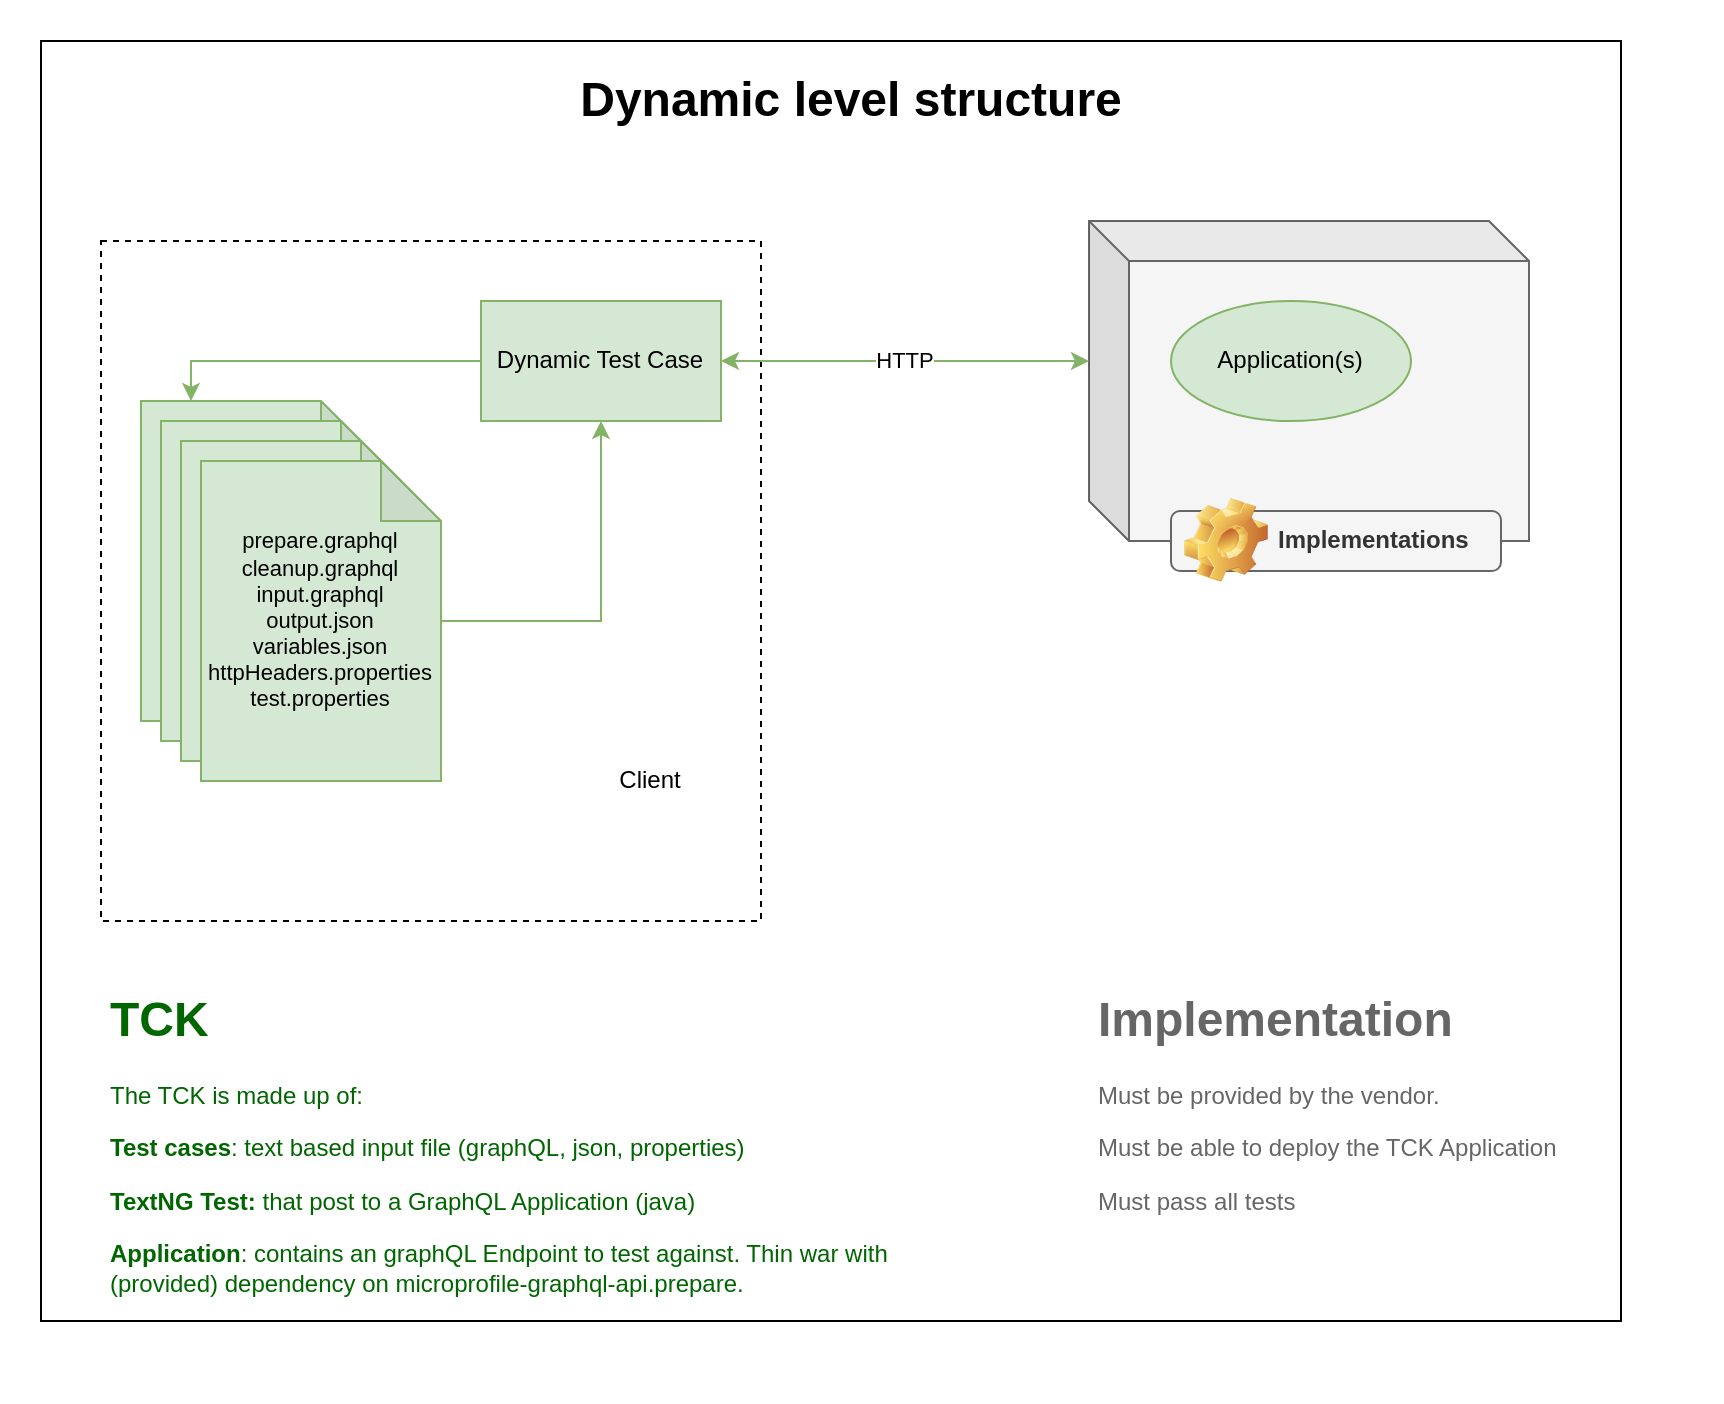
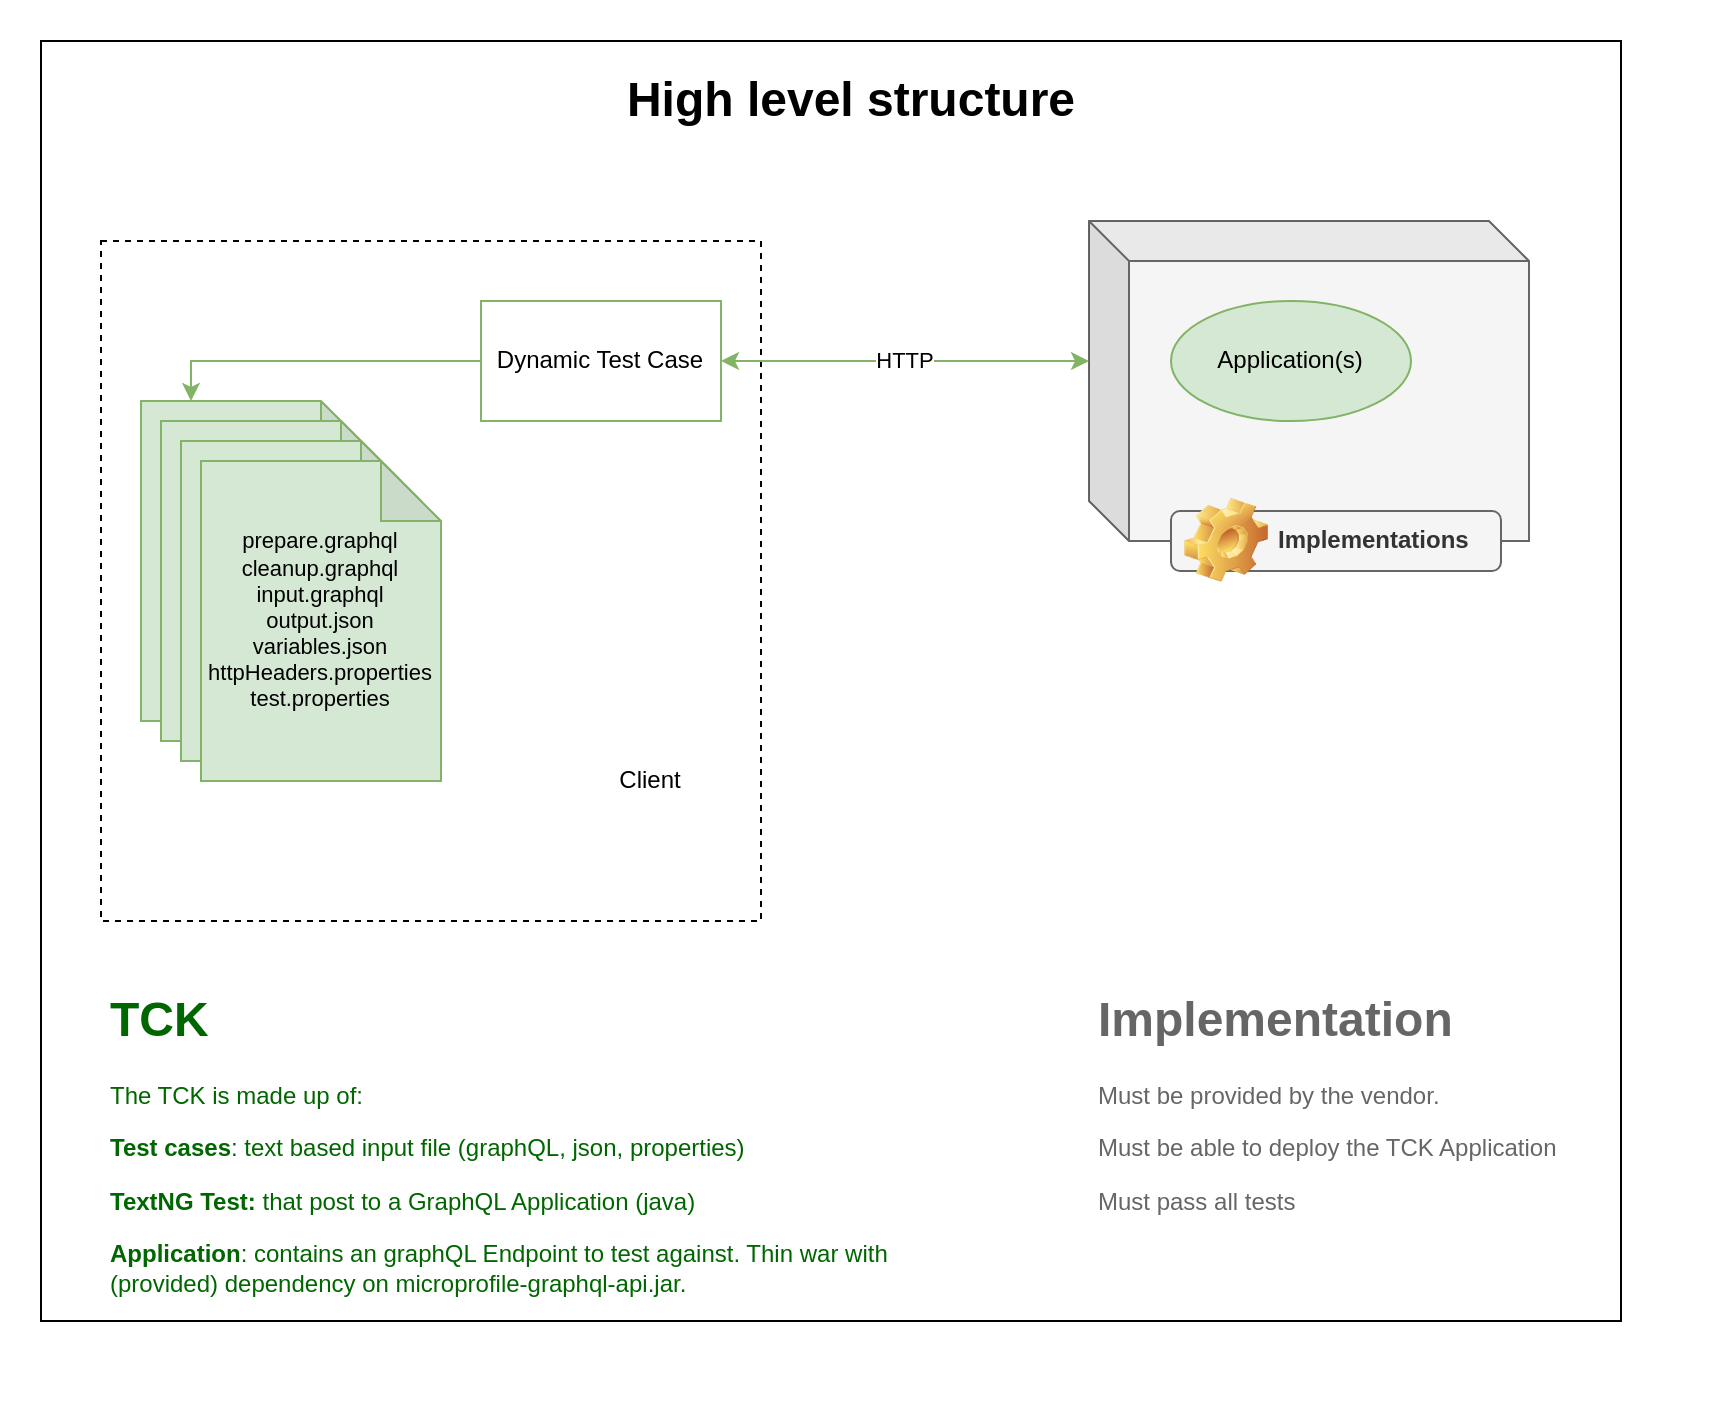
node "Dynamic level structure": label "Dynamic level structure" -> "High level structure"
node "Dynamic Test Case": fillcolor #d5e8d4 -> #ffffff
edge "prepare.graphql cleanup.graphql input.graphql output.json variables.json httpHeaders.properties test.properties" -> "Dynamic Test Case": removed
node "TCKThe TCK is made up of: Test cases: text based input file (graphQL, json, properties) TextNG Test: that post to a GraphQL Application (java) Application: contains an graphQL Endpoint to test against. Thin war with (provided) dependency on microprofile-graphql-api.prepare.": label "TCKThe TCK is made up of: Test cases: text based input file (graphQL, json, properties) TextNG Test: that post to a GraphQL Application (java) Application: contains an graphQL Endpoint to test against. Thin war with (provided) dependency on microprofile-graphql-api.prepare." -> "TCKThe TCK is made up of: Test cases: text based input file (graphQL, json, properties) TextNG Test: that post to a GraphQL Application (java) Application: contains an graphQL Endpoint to test against. Thin war with (provided) dependency on microprofile-graphql-api.jar."
